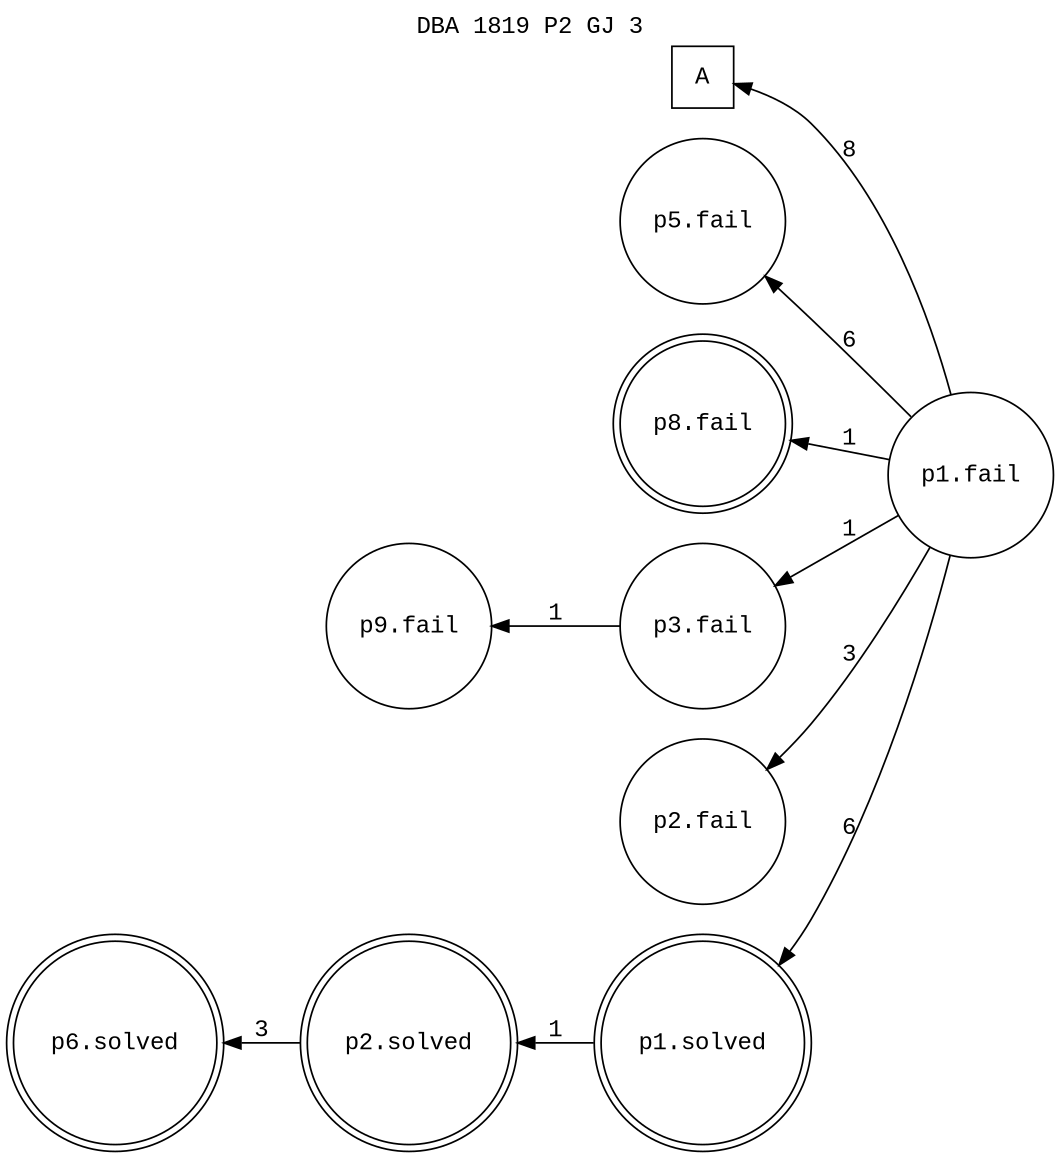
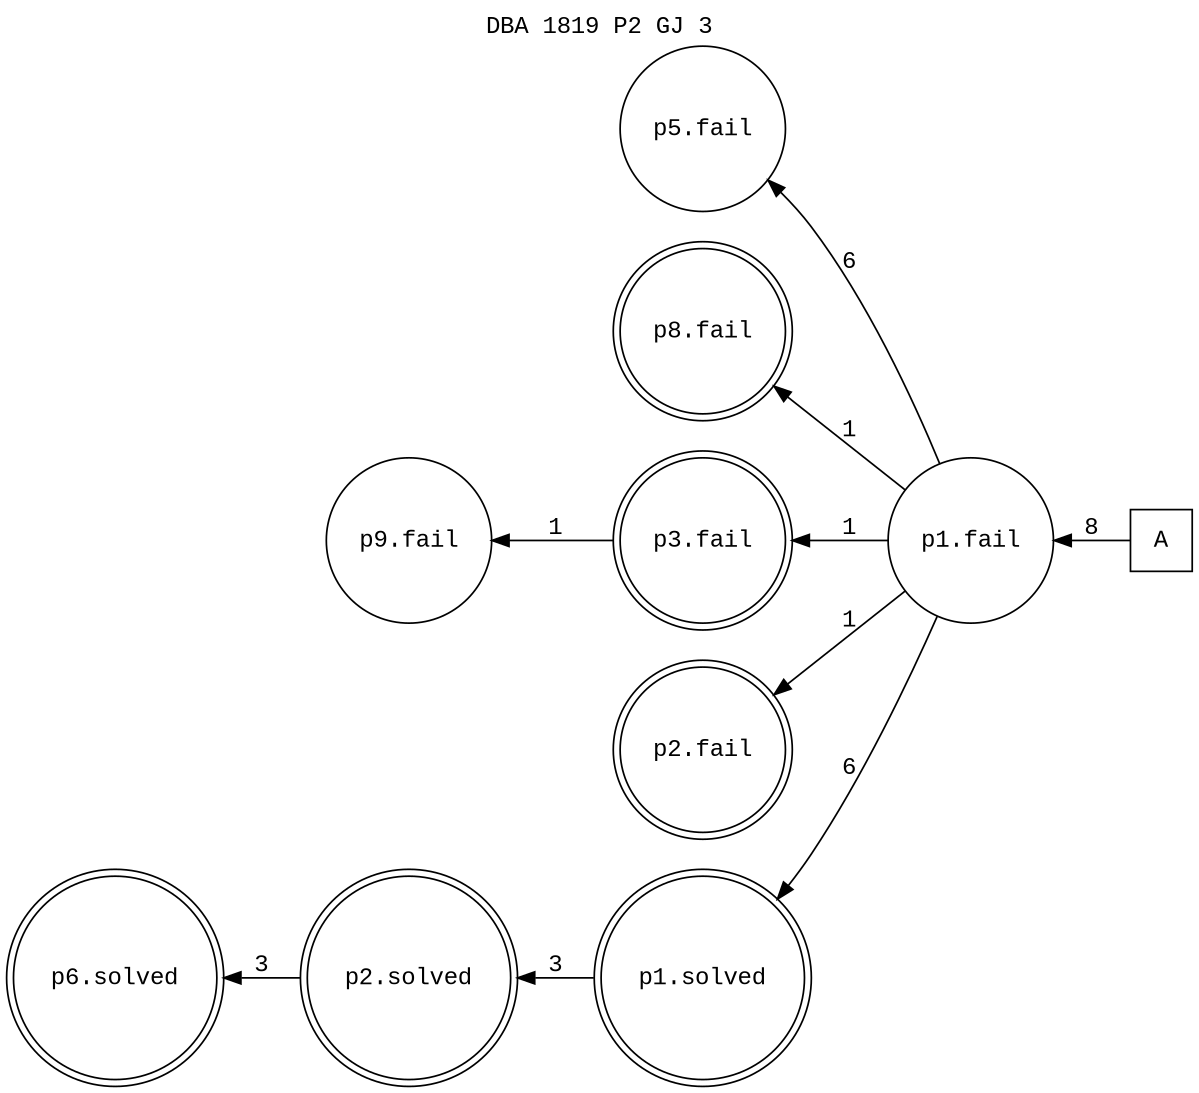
edge "p1.fail" -> "A": reversed
node "p3.fail": shape circle -> doublecircle
edge "p1.fail" -> "p2.fail": label "3" -> "1"
node "p2.fail": shape circle -> doublecircle
edge "p1.solved" -> "p2.solved": label "1" -> "3"
